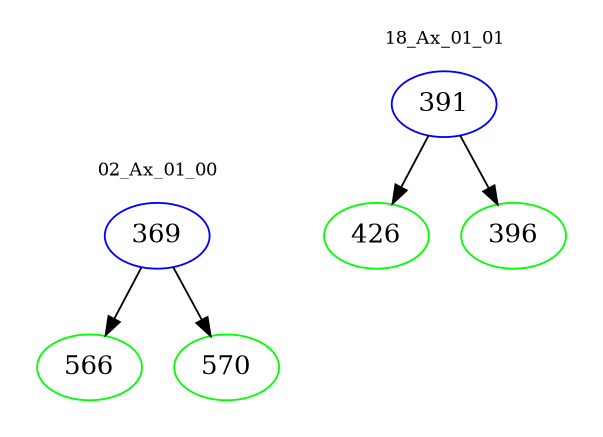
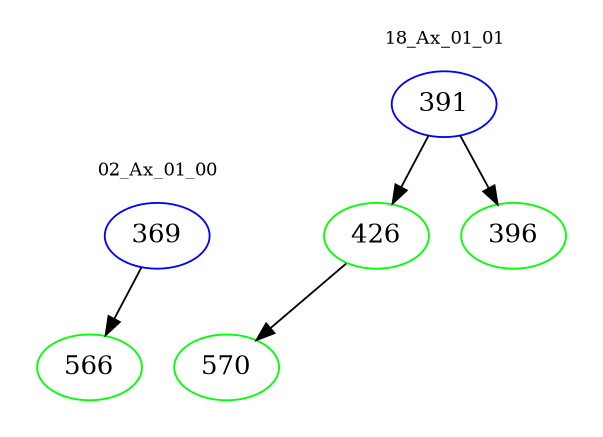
edge "369" -> "570": now "426" -> "570"
